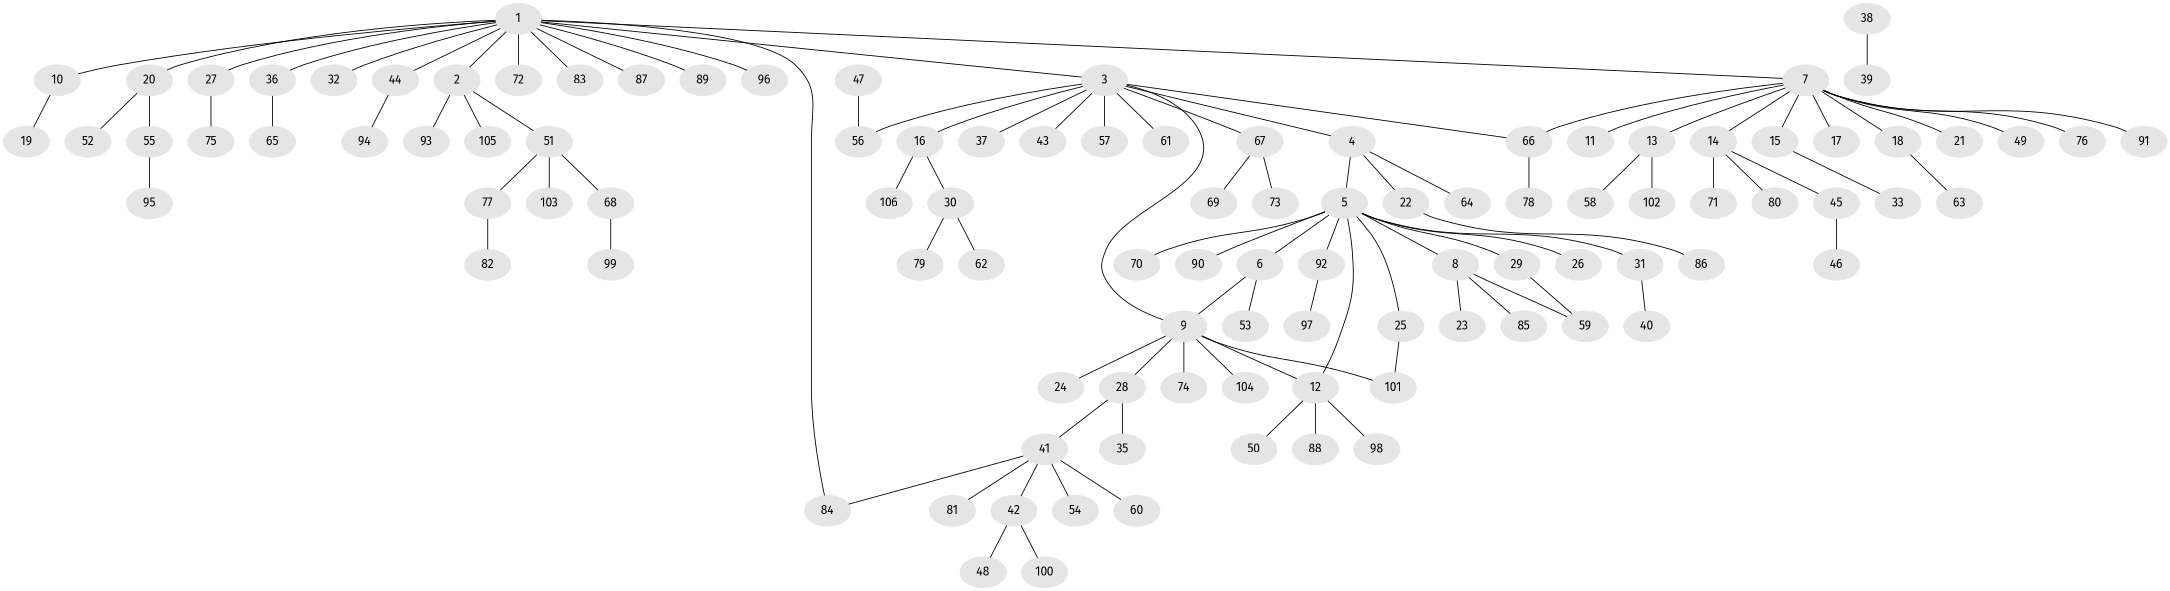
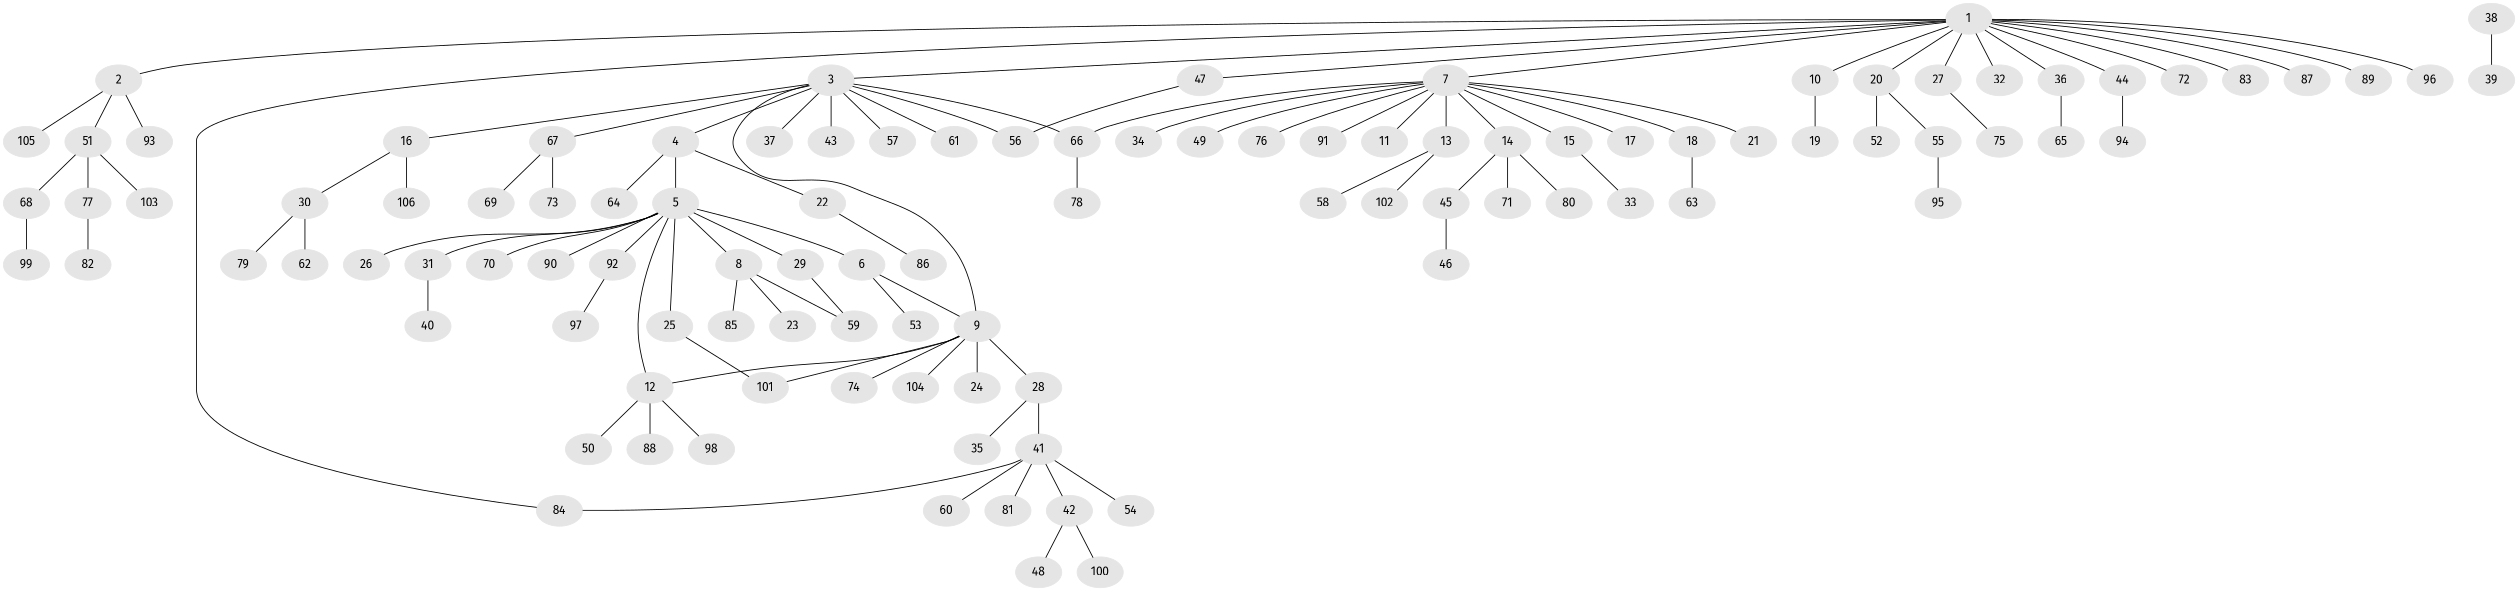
edge "1" -- "47": added
node "34": added
